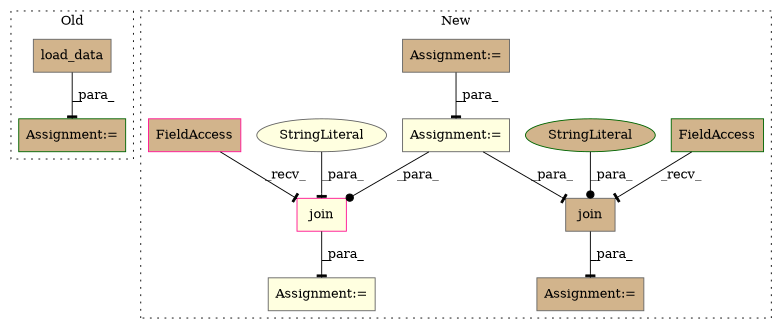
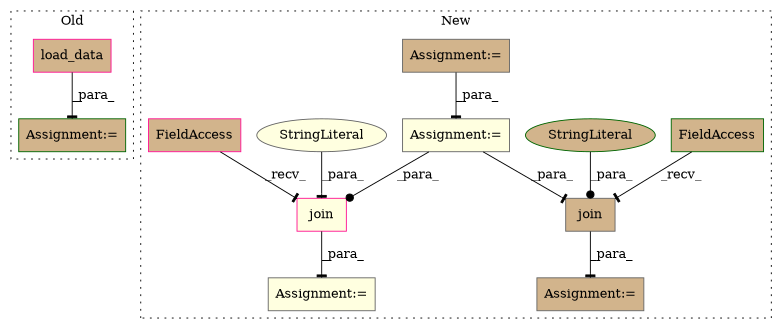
node "load_data": color gray40 -> deeppink
